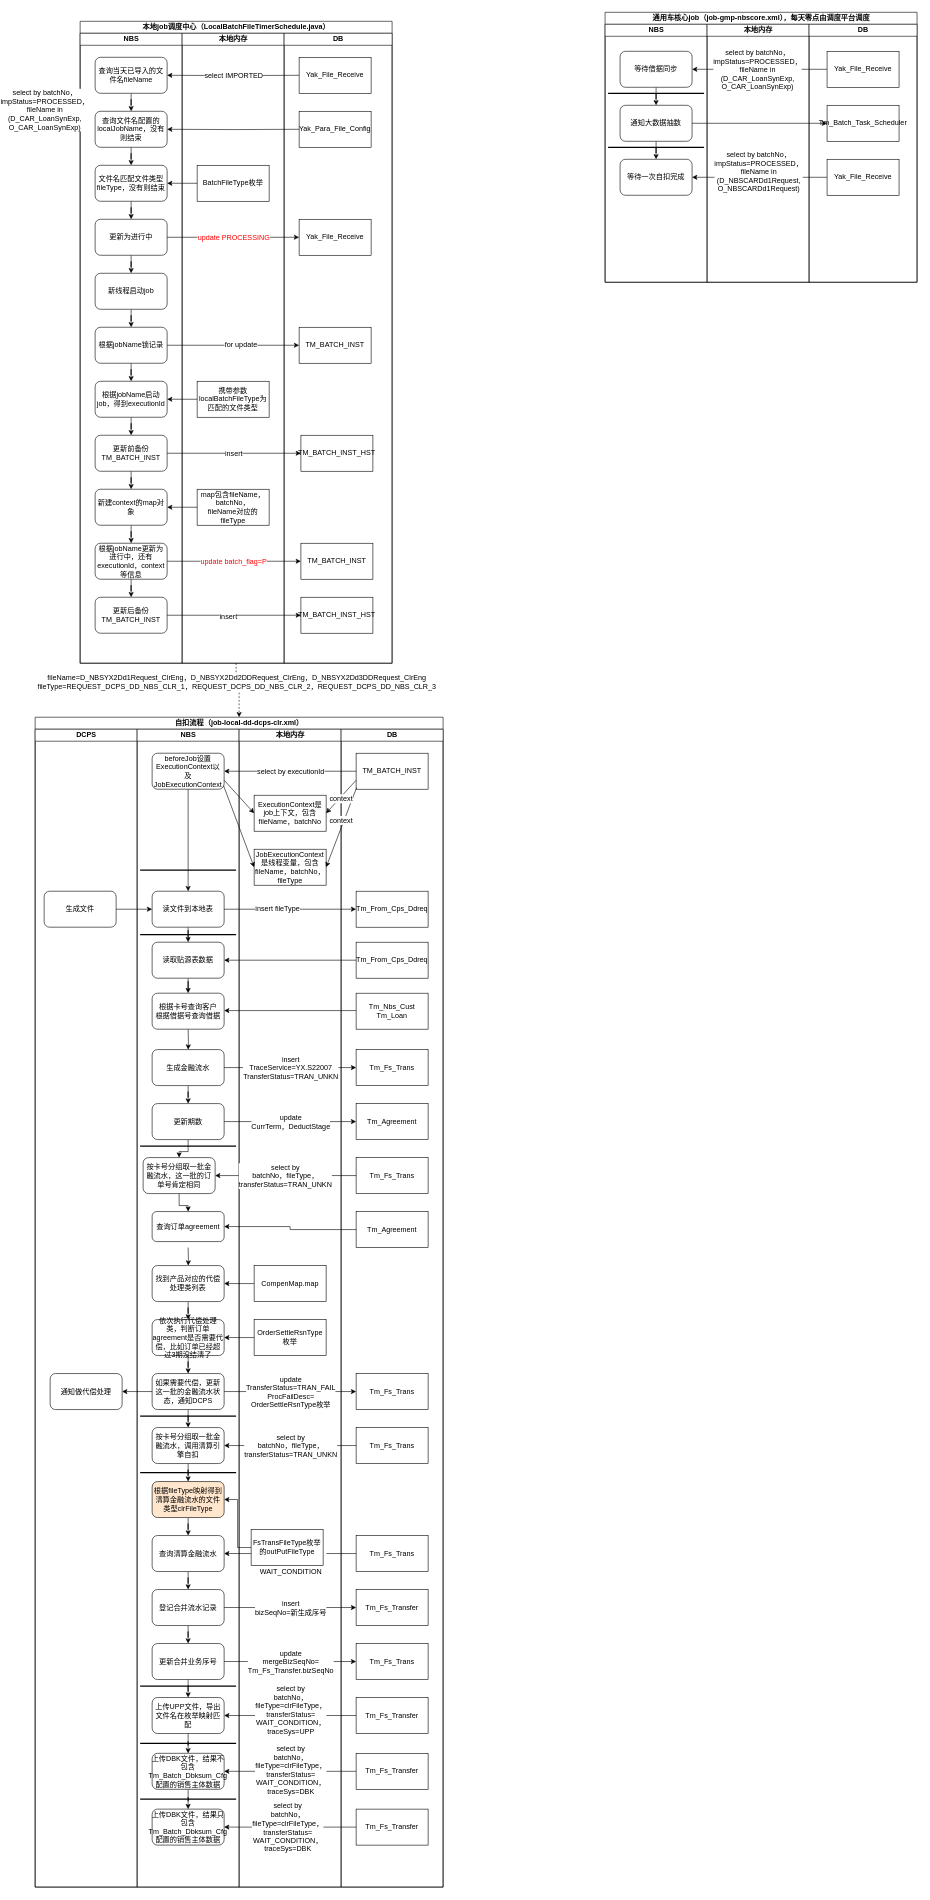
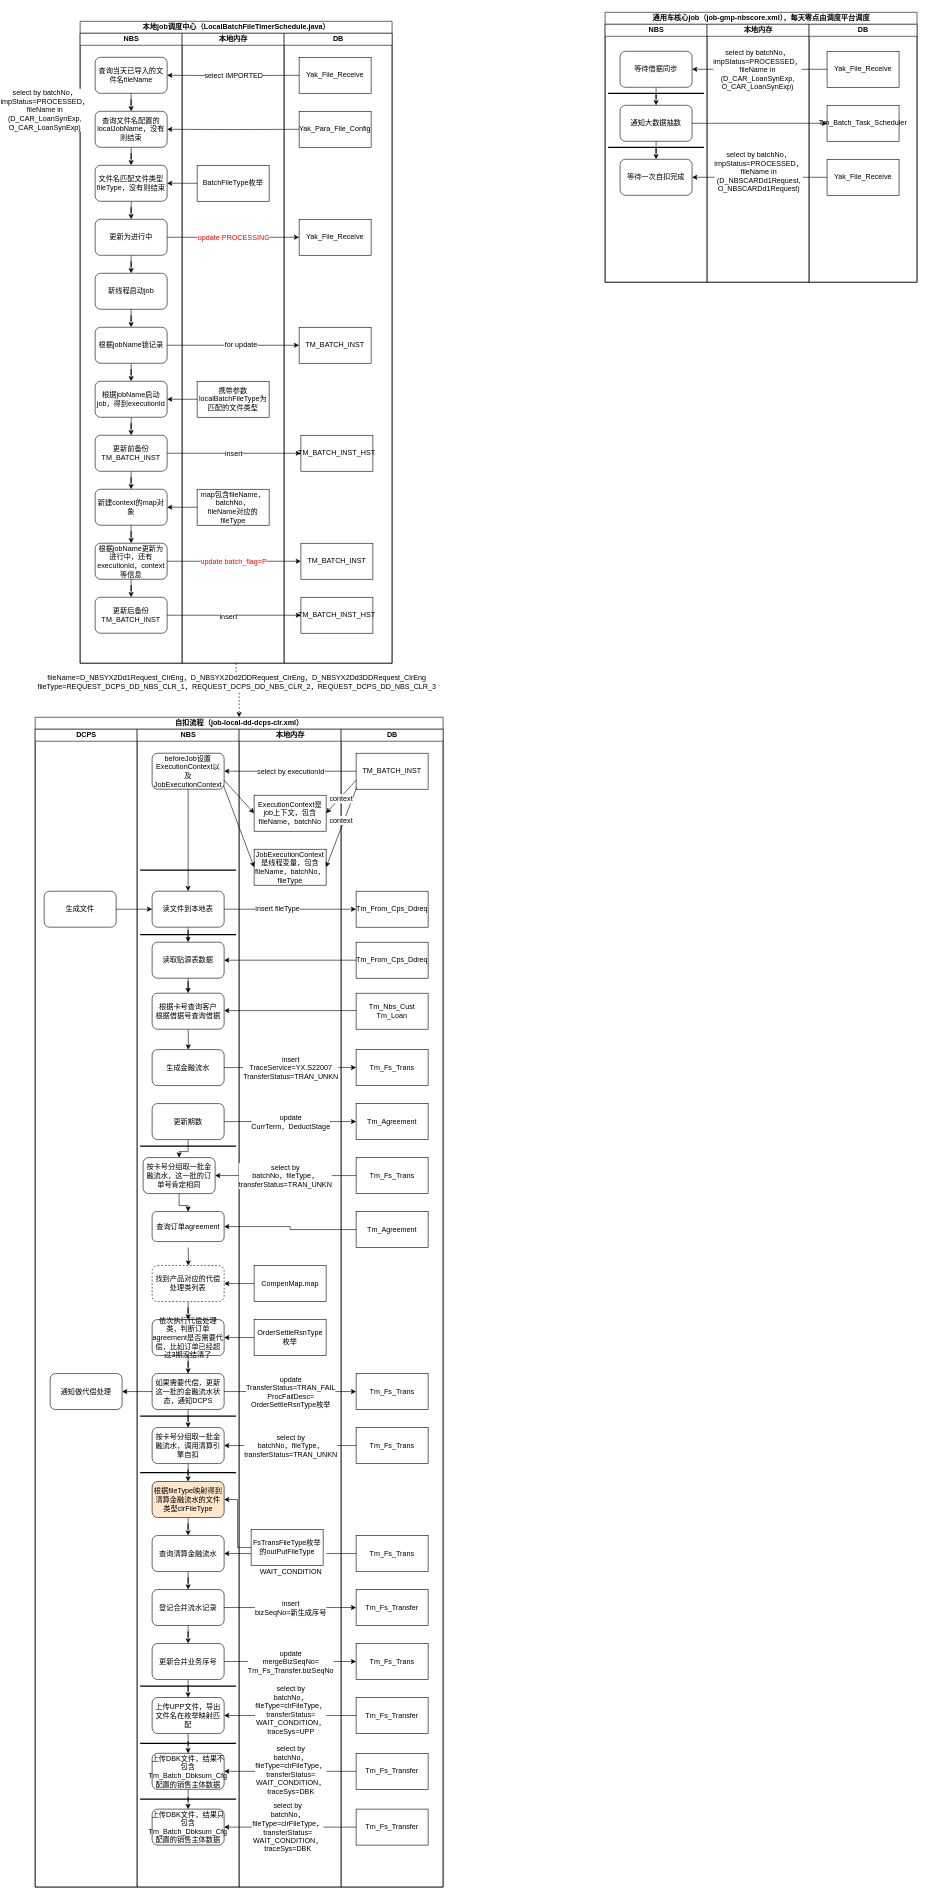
edge "生成金融流水" -> "更新期数": removed
node "找到产品对应的代偿处理类列表": style solid -> dashed
